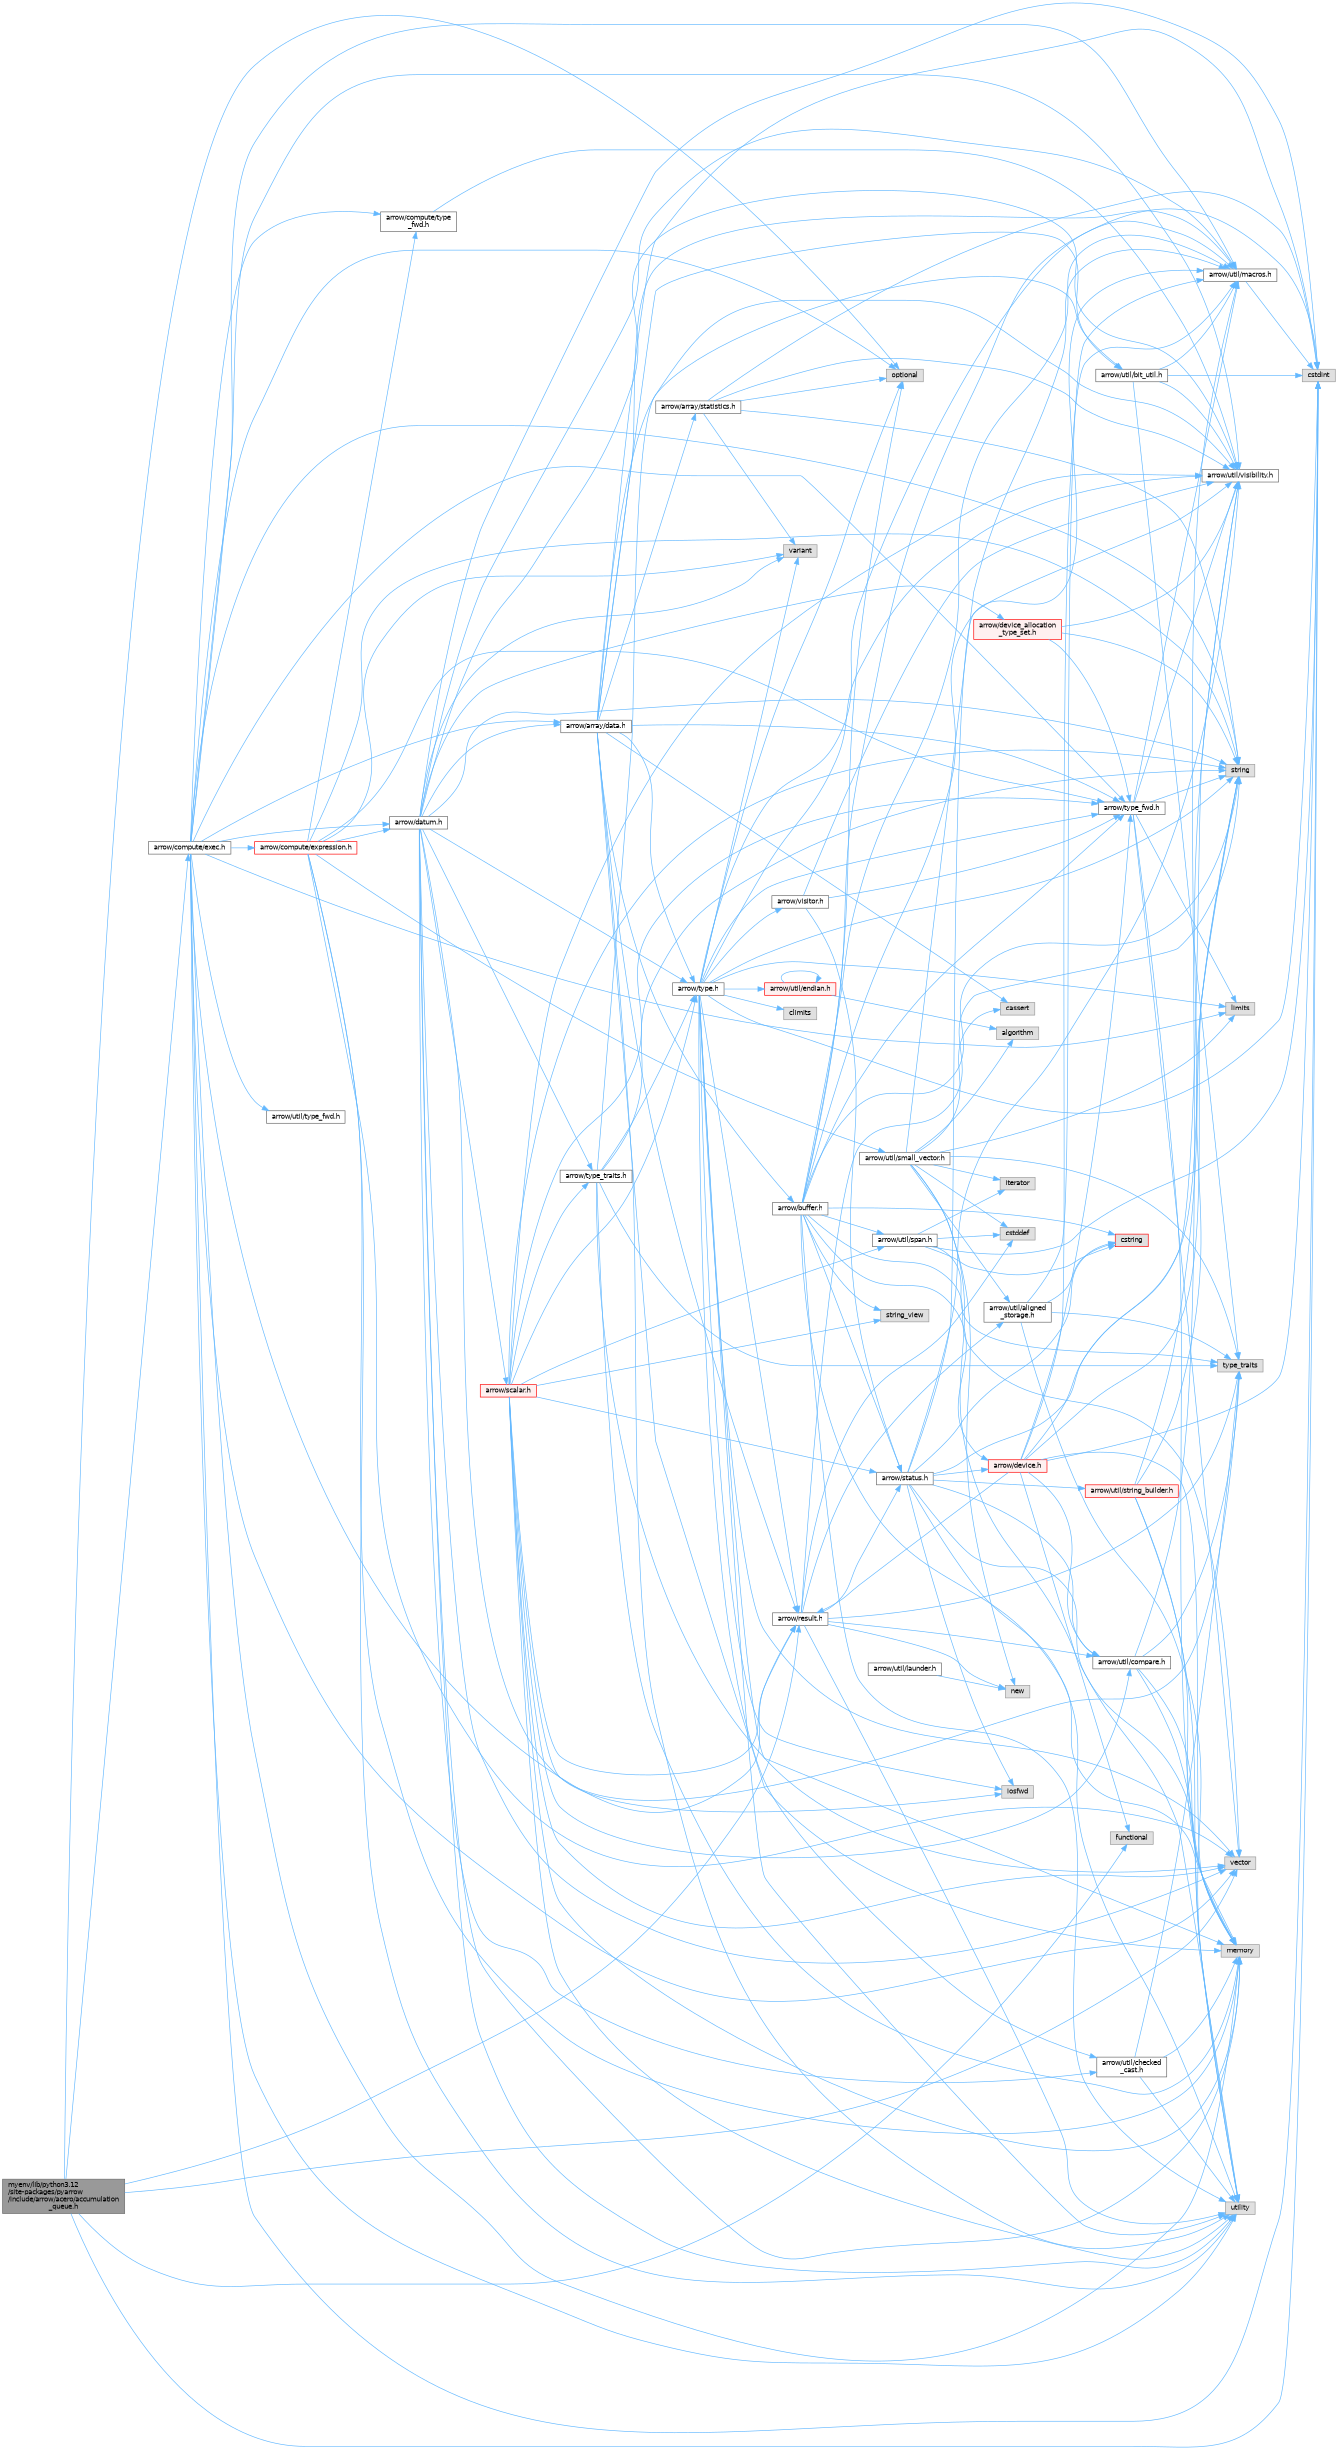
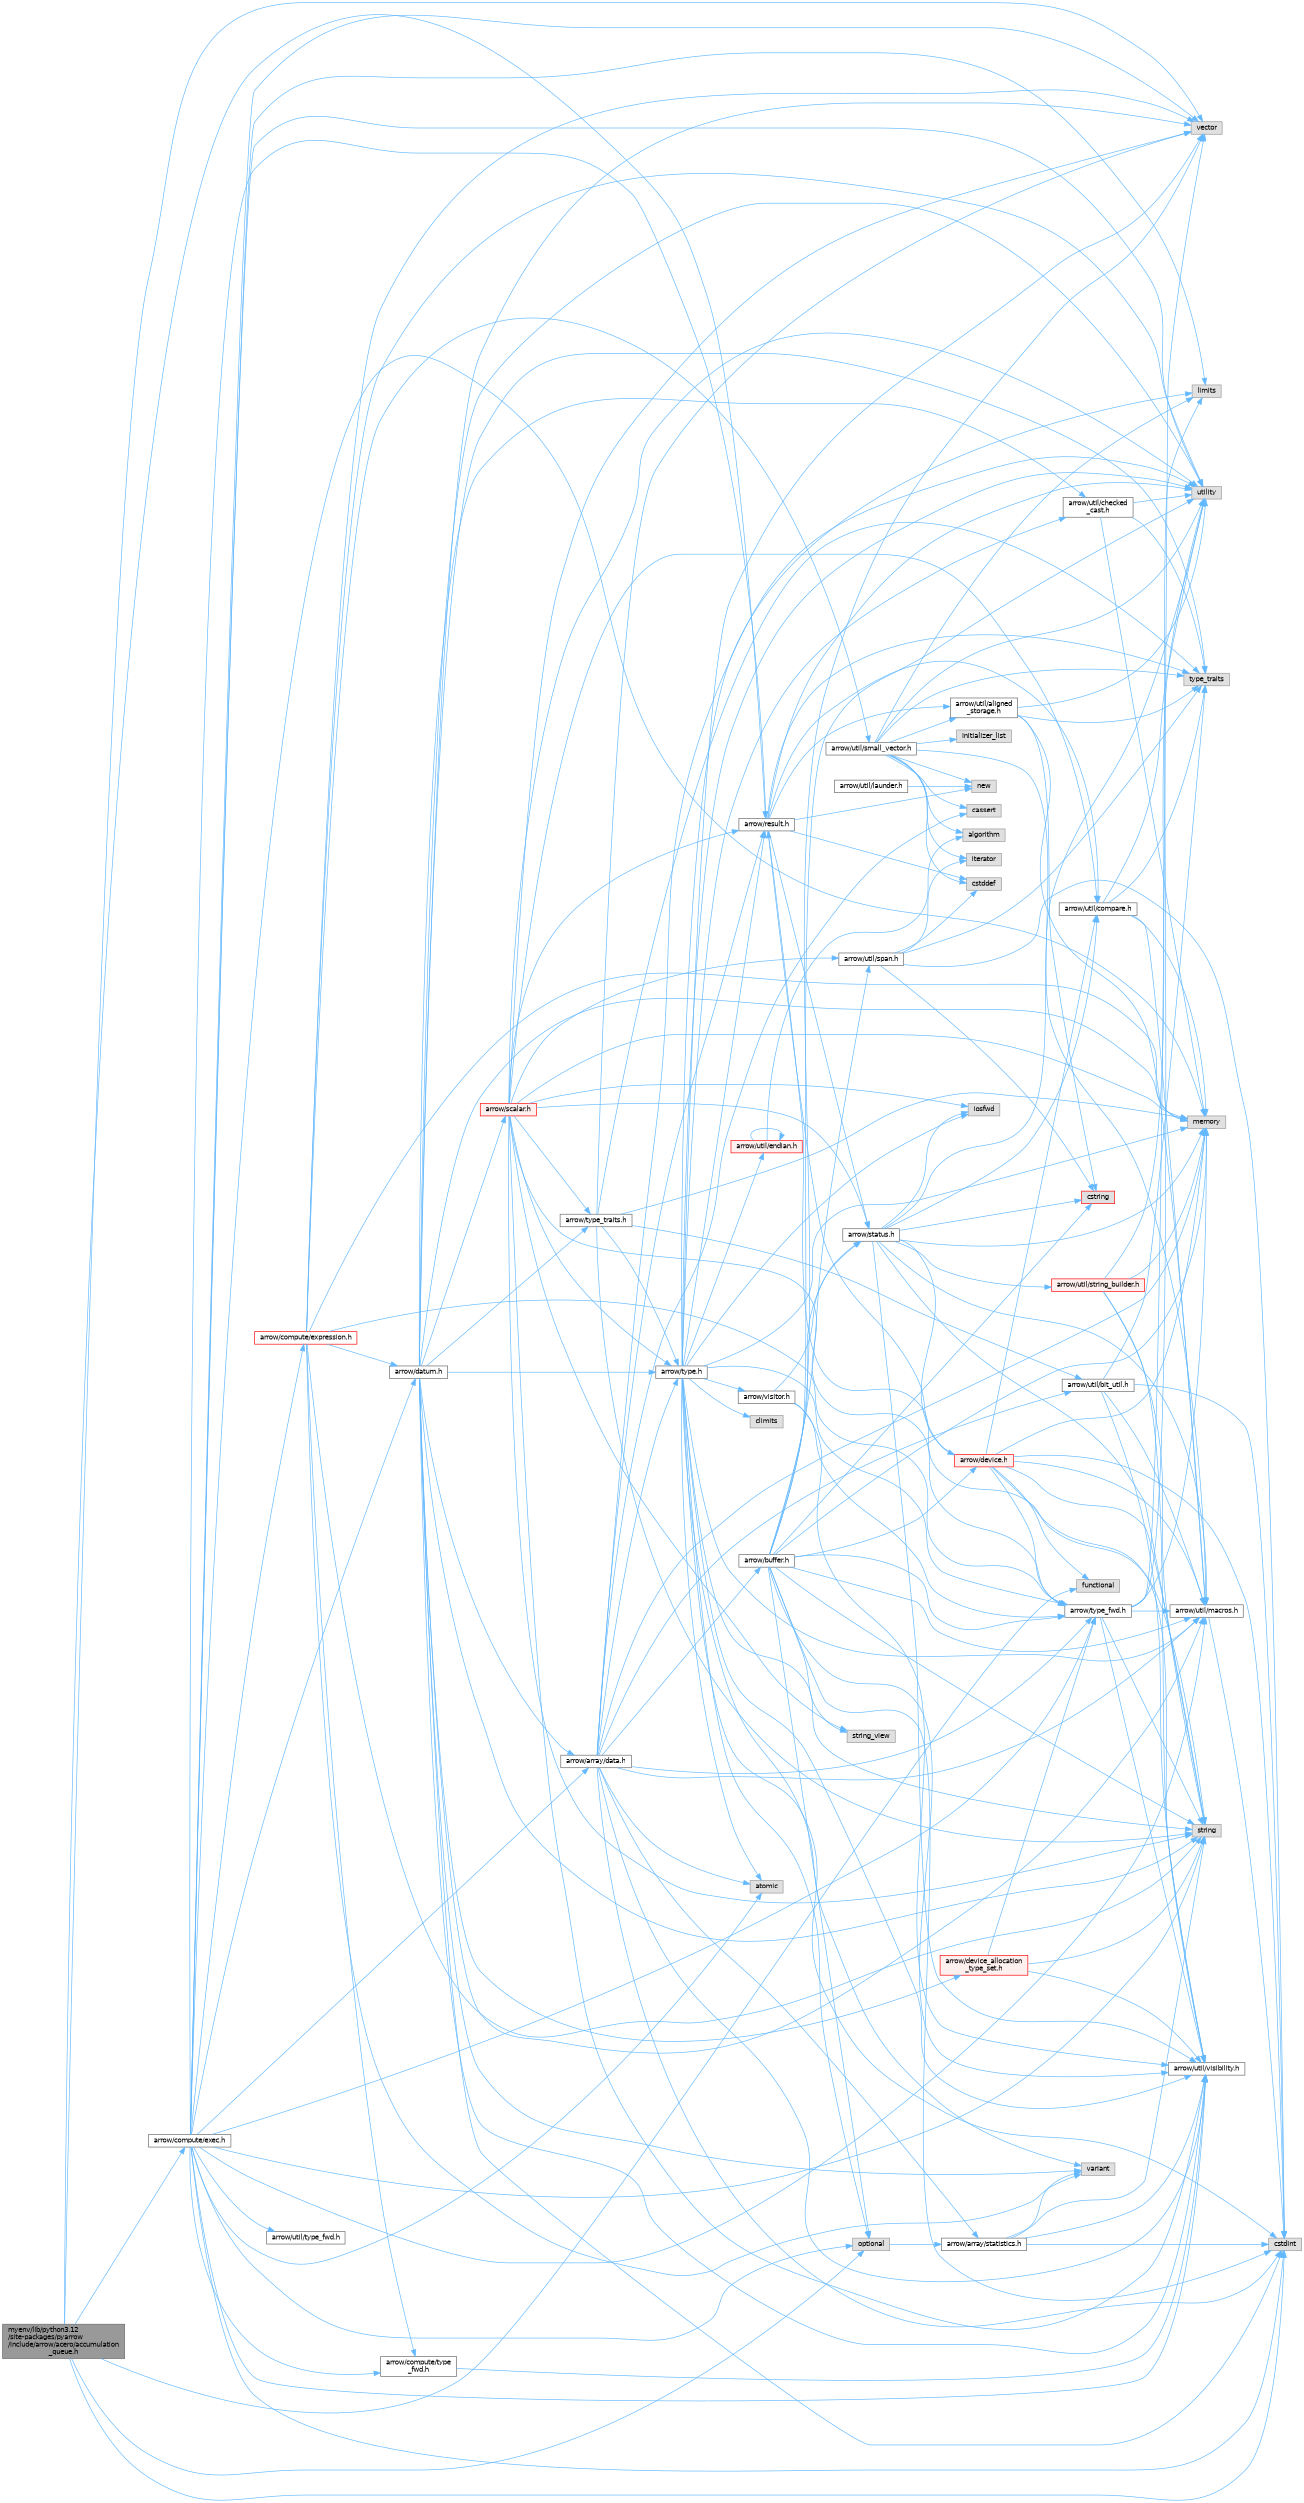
edge "arrow/array/statistics.h" -> "optional": reversed
node "initializer_list": added
node "atomic": added
